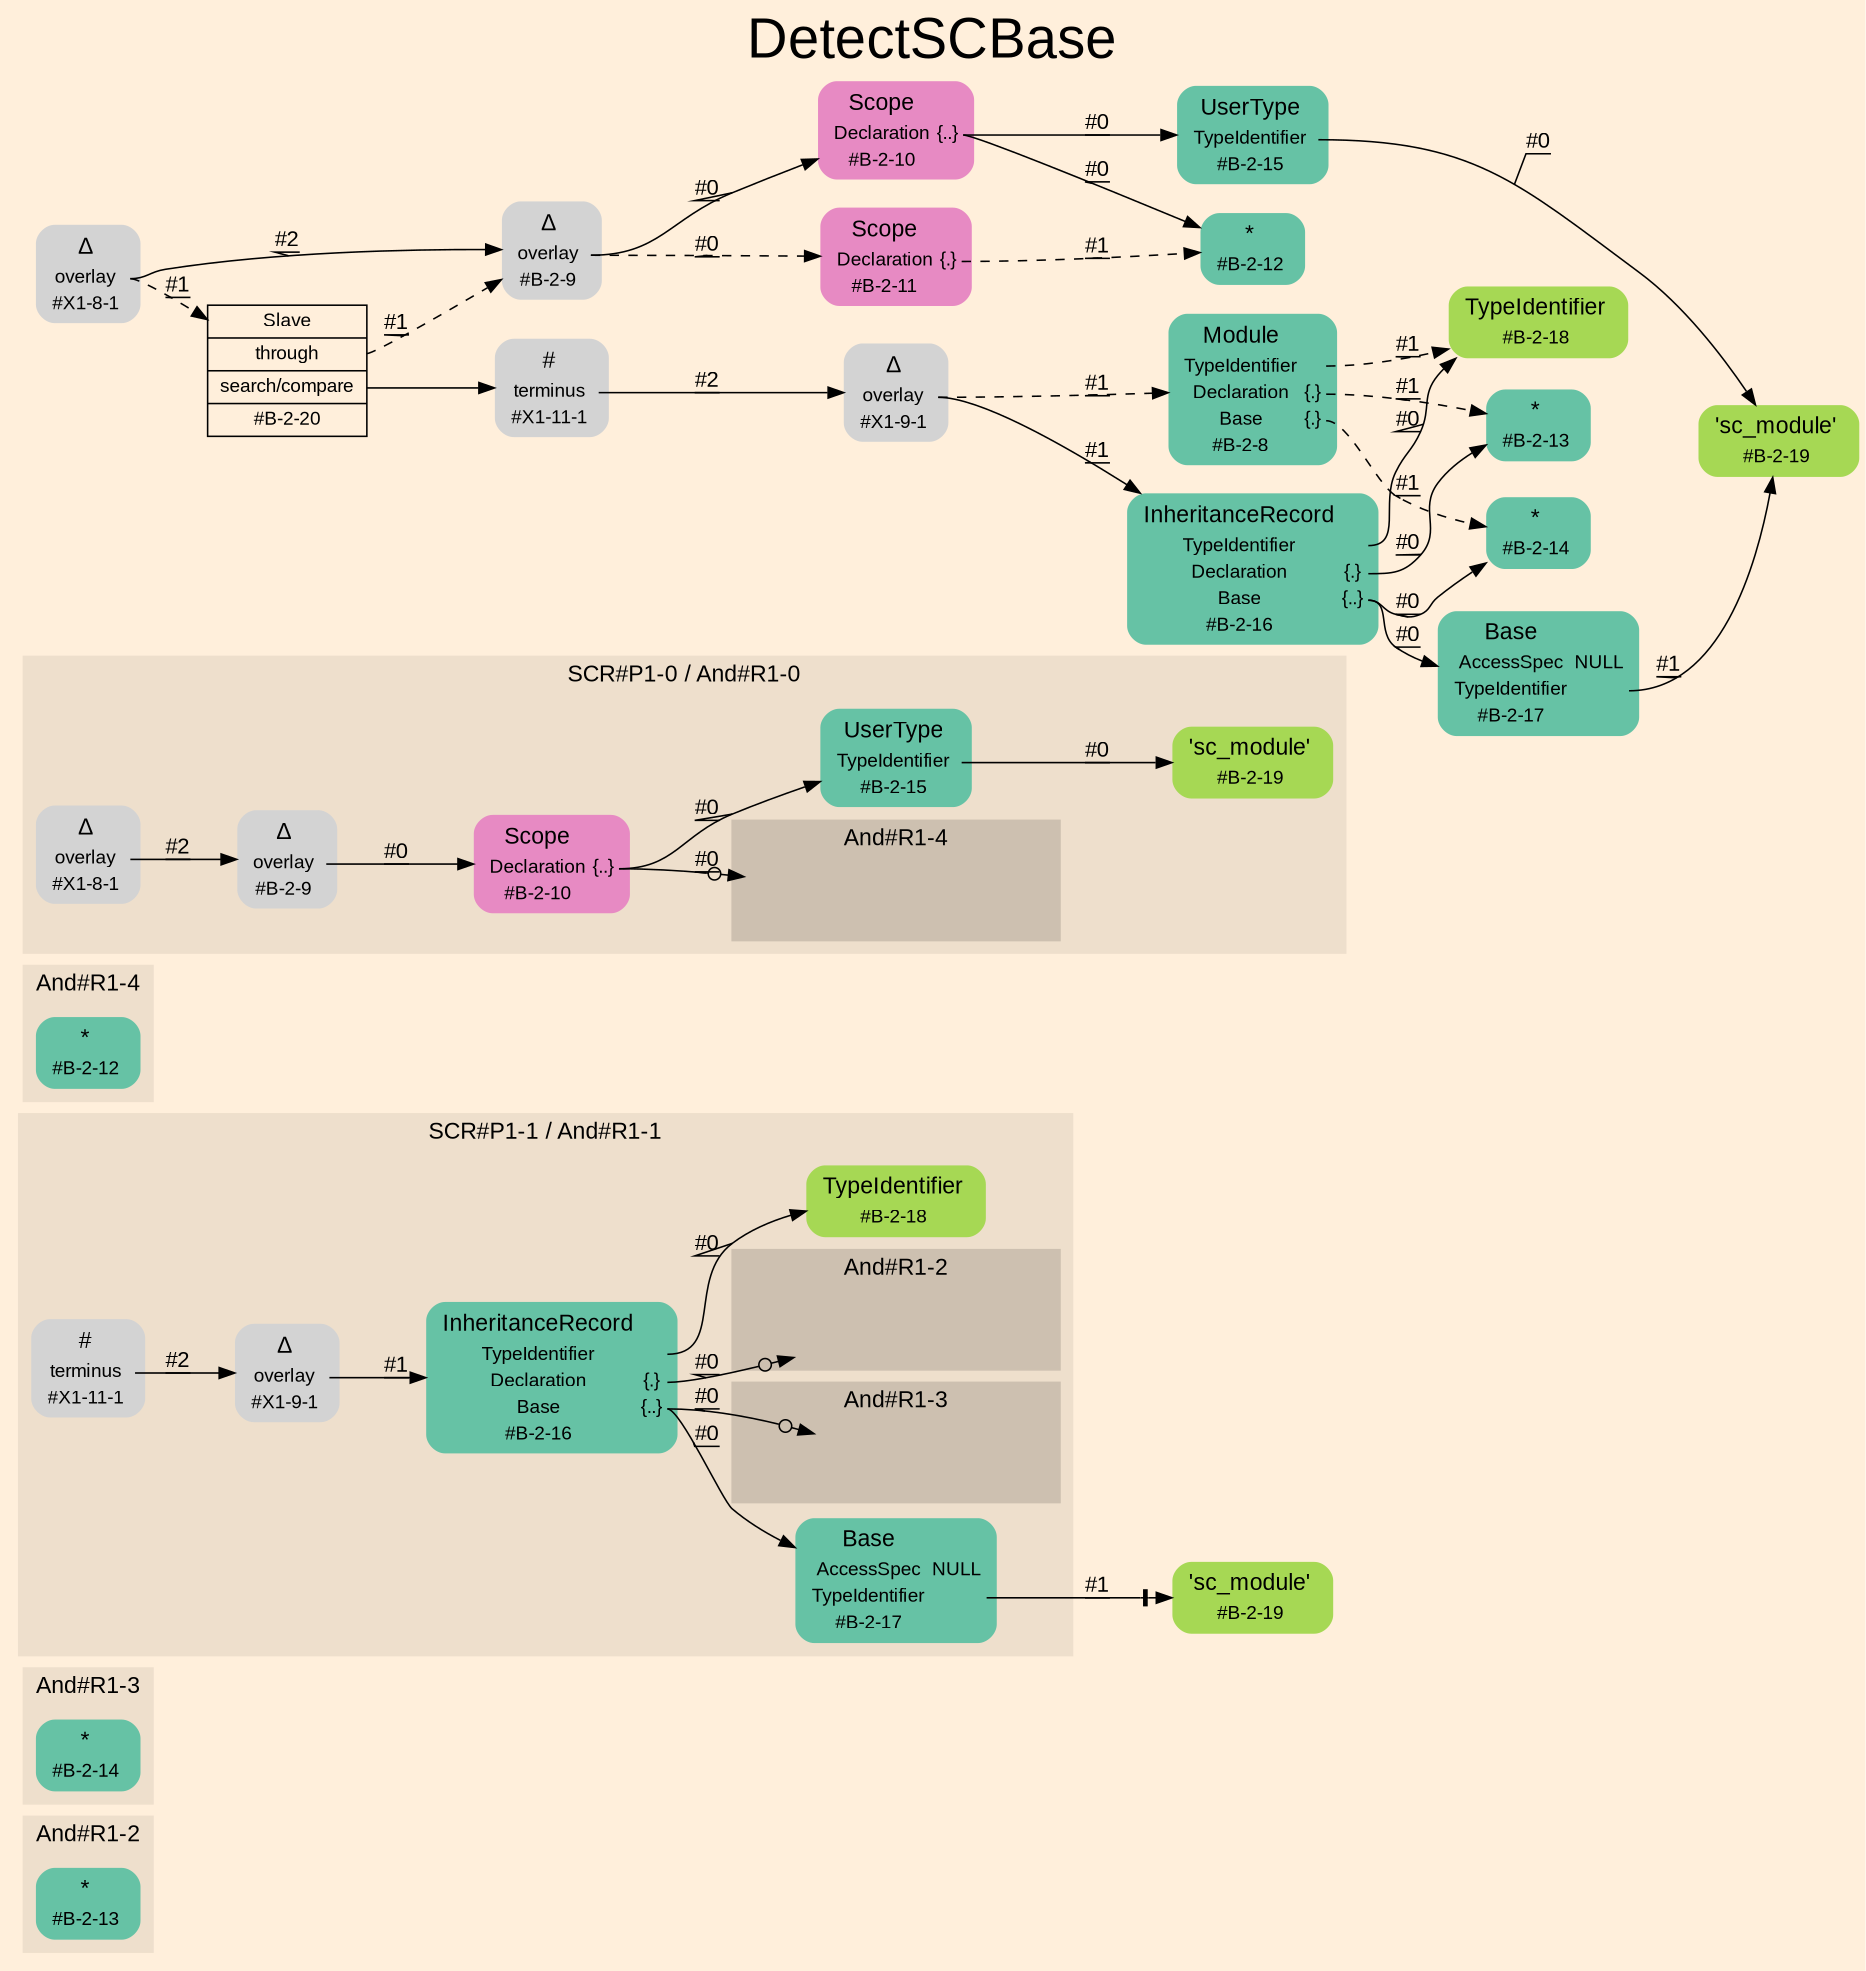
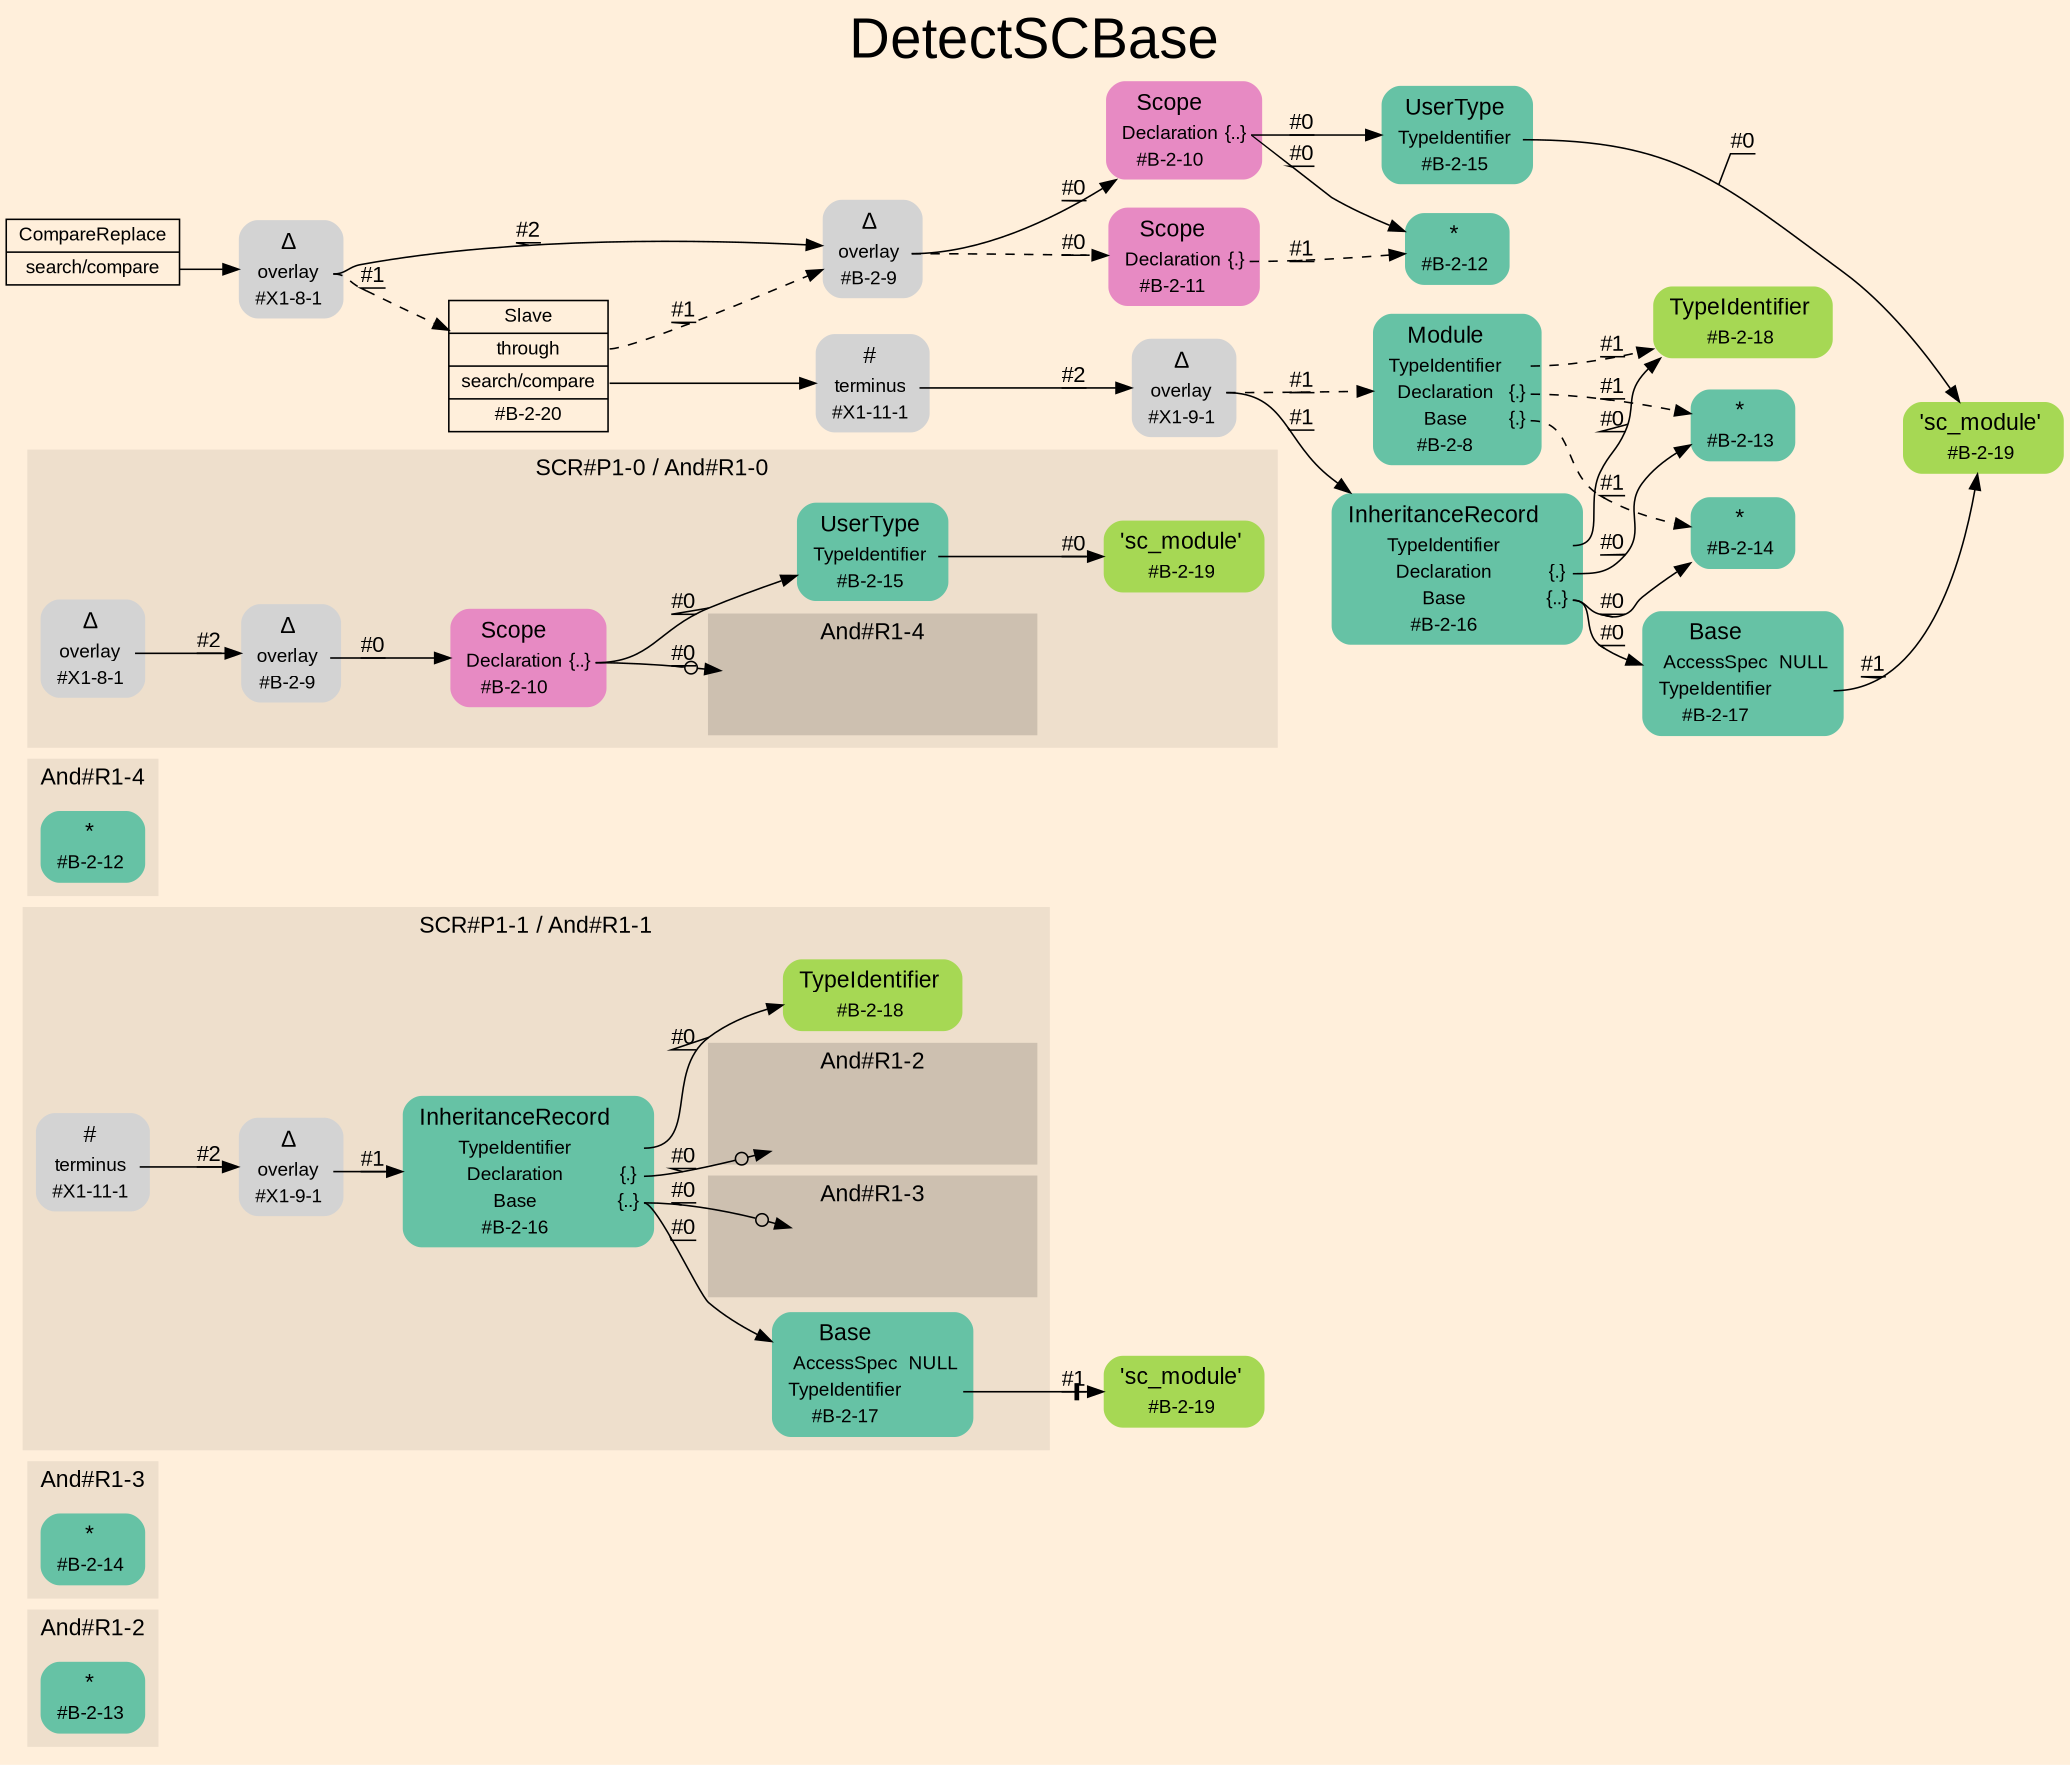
node "CompareReplace": added
